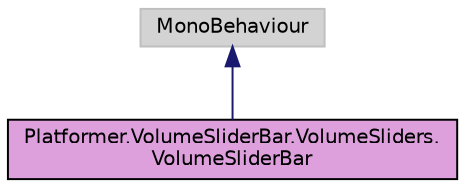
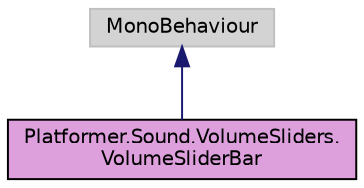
node "Platformer.VolumeSliderBar.VolumeSliders. VolumeSliderBar": label "Platformer.VolumeSliderBar.VolumeSliders. VolumeSliderBar" -> "Platformer.Sound.VolumeSliders. VolumeSliderBar"
